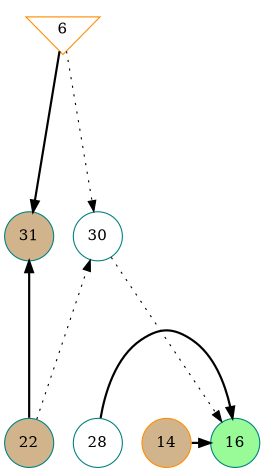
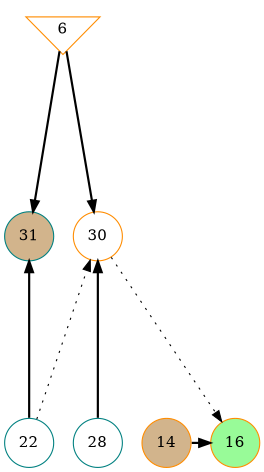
edge "6" -> "30": style dotted -> bold
node "30": color teal -> darkorange
edge "28" -> "16": now "28" -> "30"
node "22": fillcolor tan -> white
node "16": color teal -> darkorange
